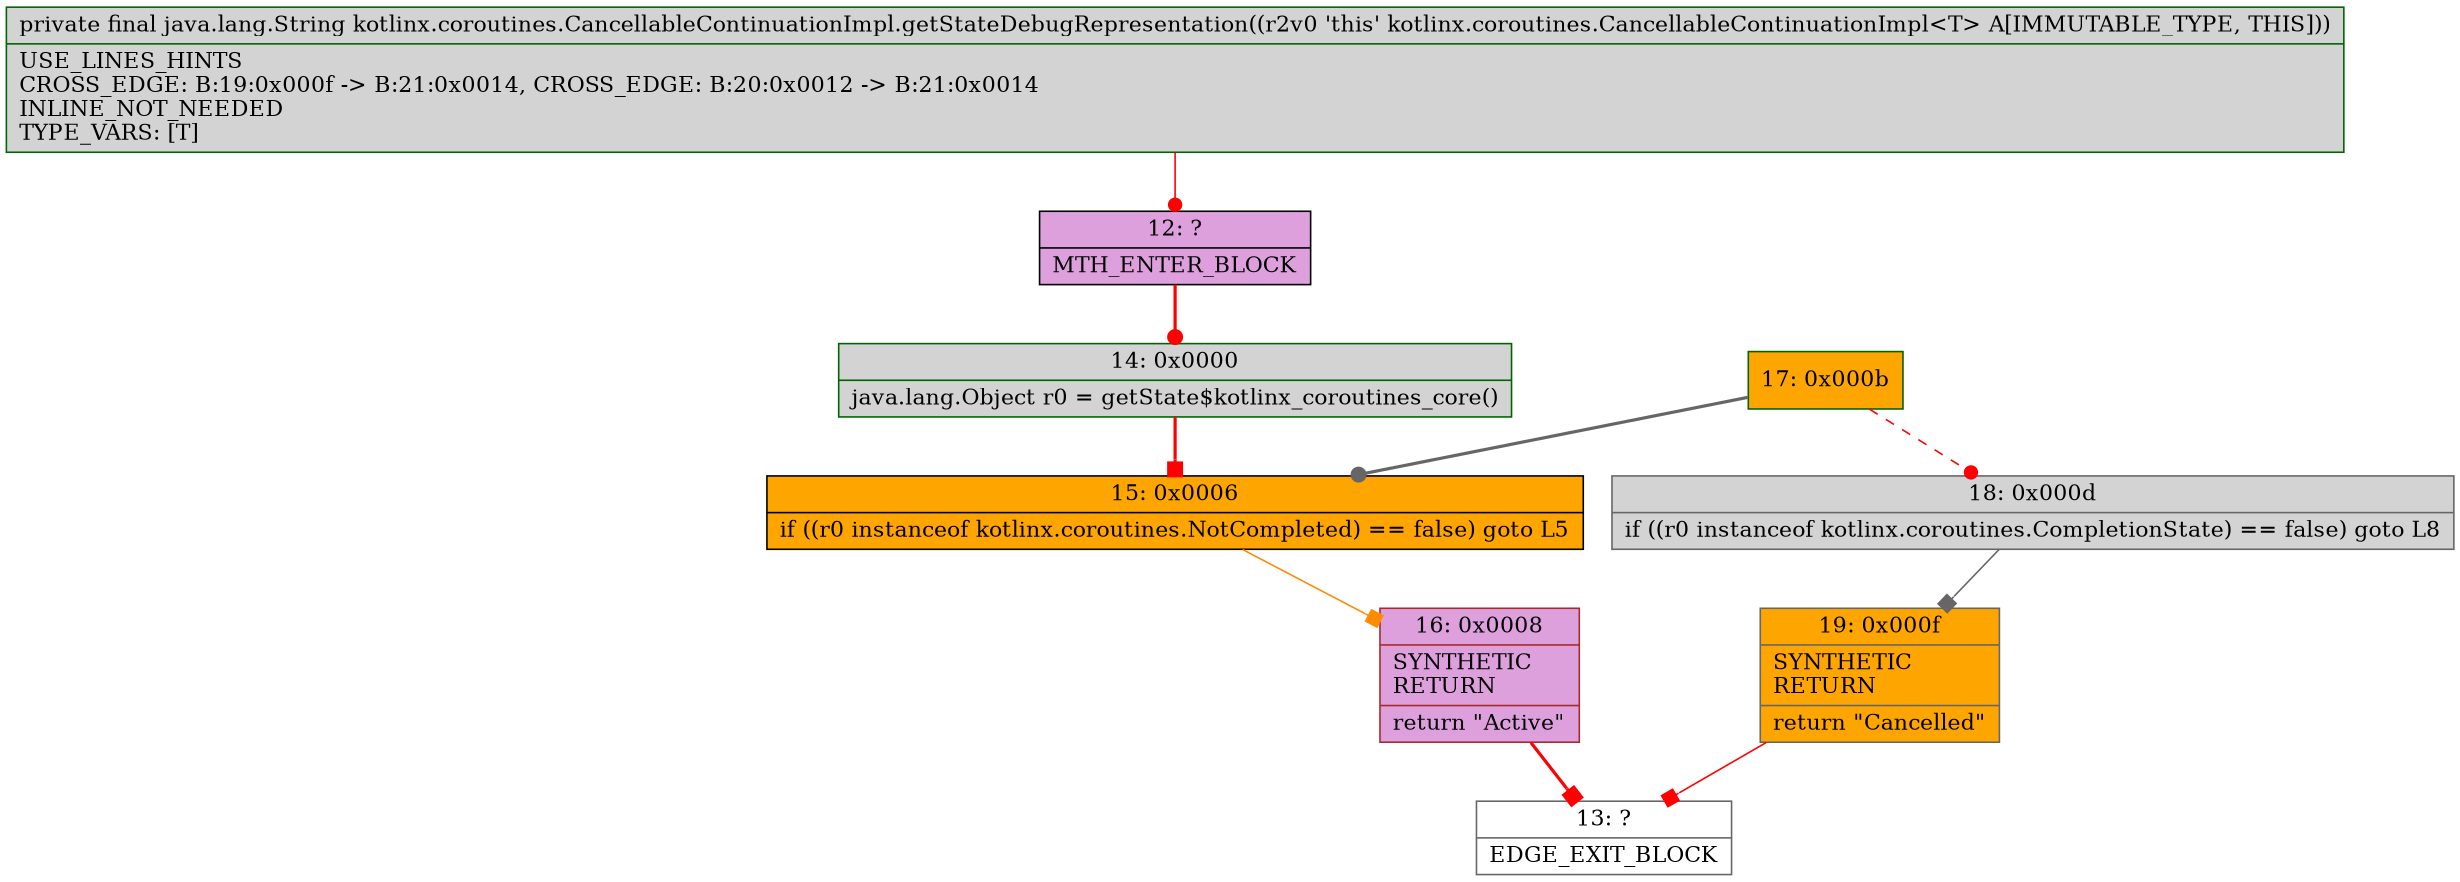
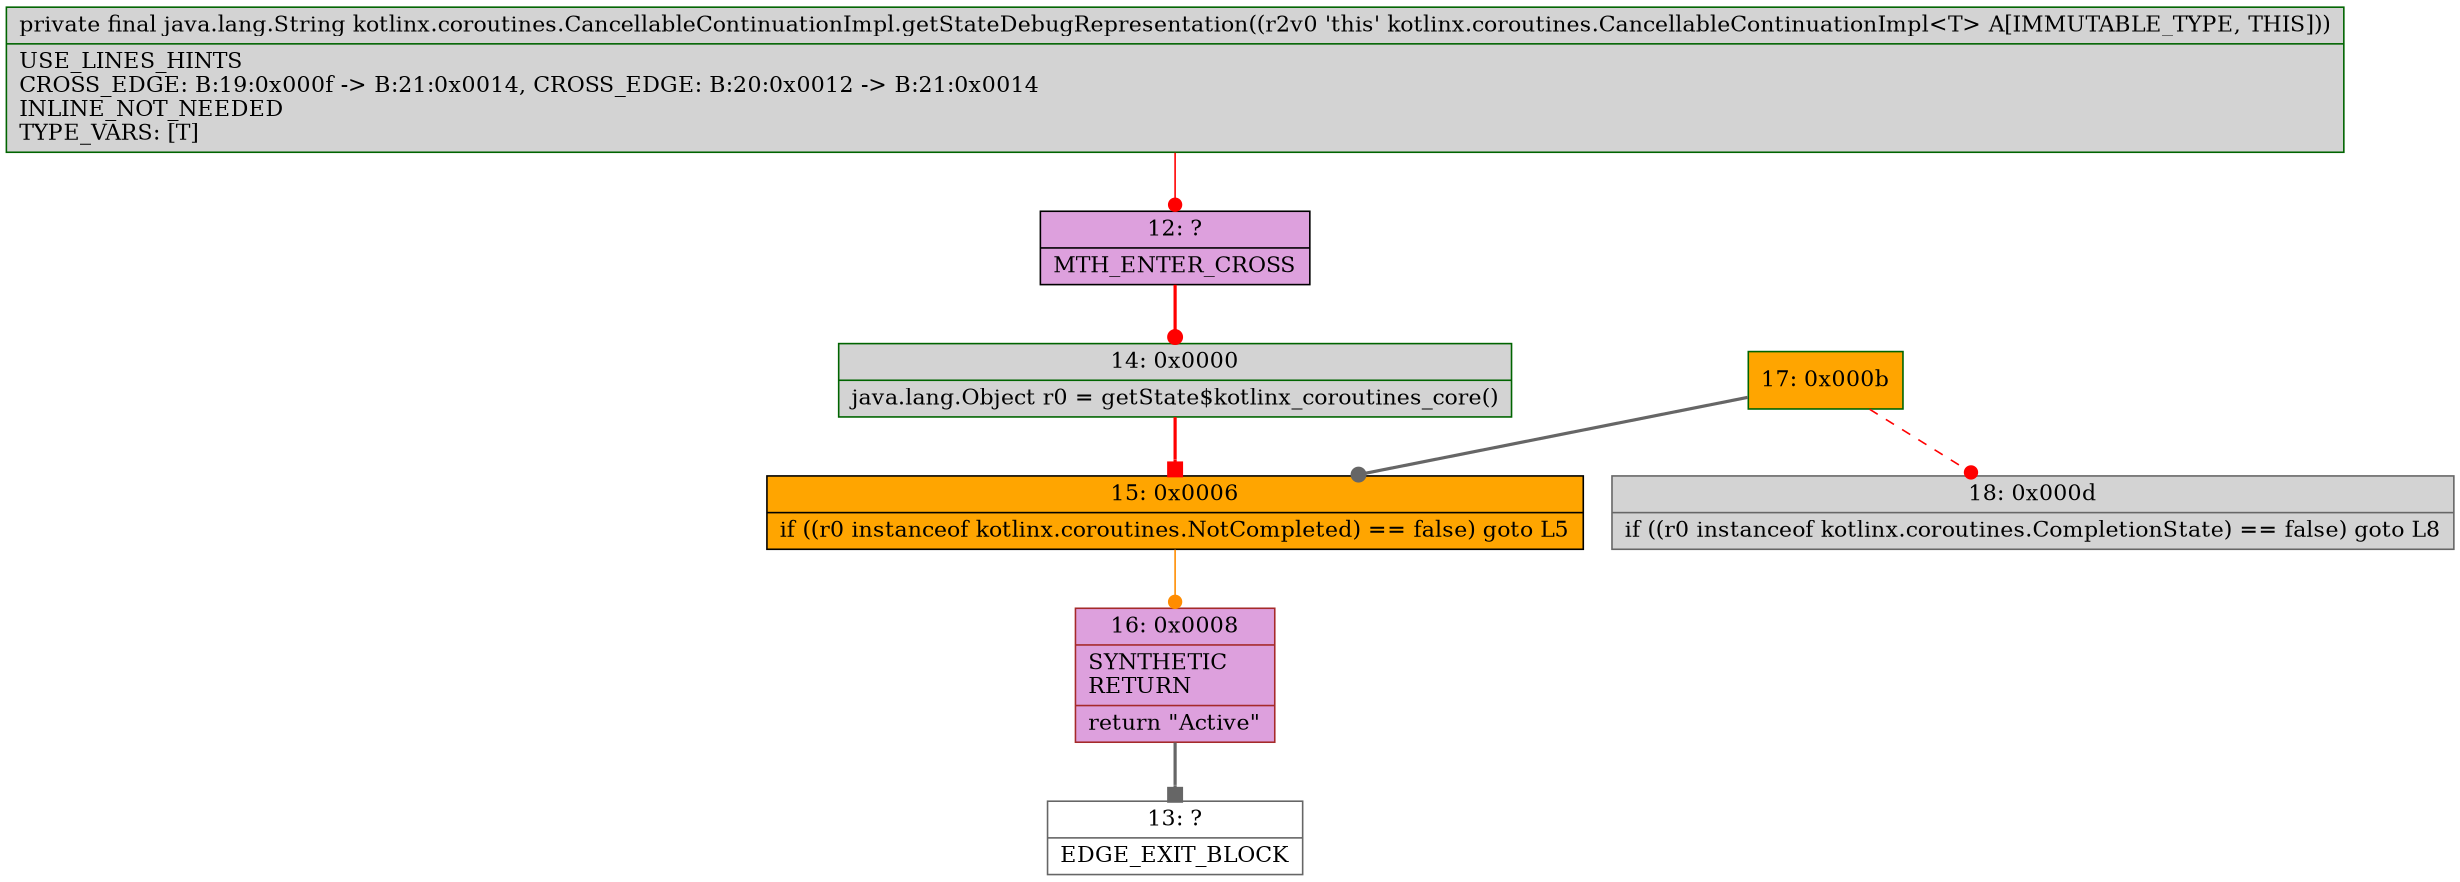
node "12: ?": text "MTH_ENTER_BLOCK" -> "MTH_ENTER_CROSS"
edge "15: 0x0006" -> "16: 0x0008": arrowhead box -> dot
node "19: 0x000f": removed
edge "16: 0x0008" -> "13: ?": color red -> gray40
